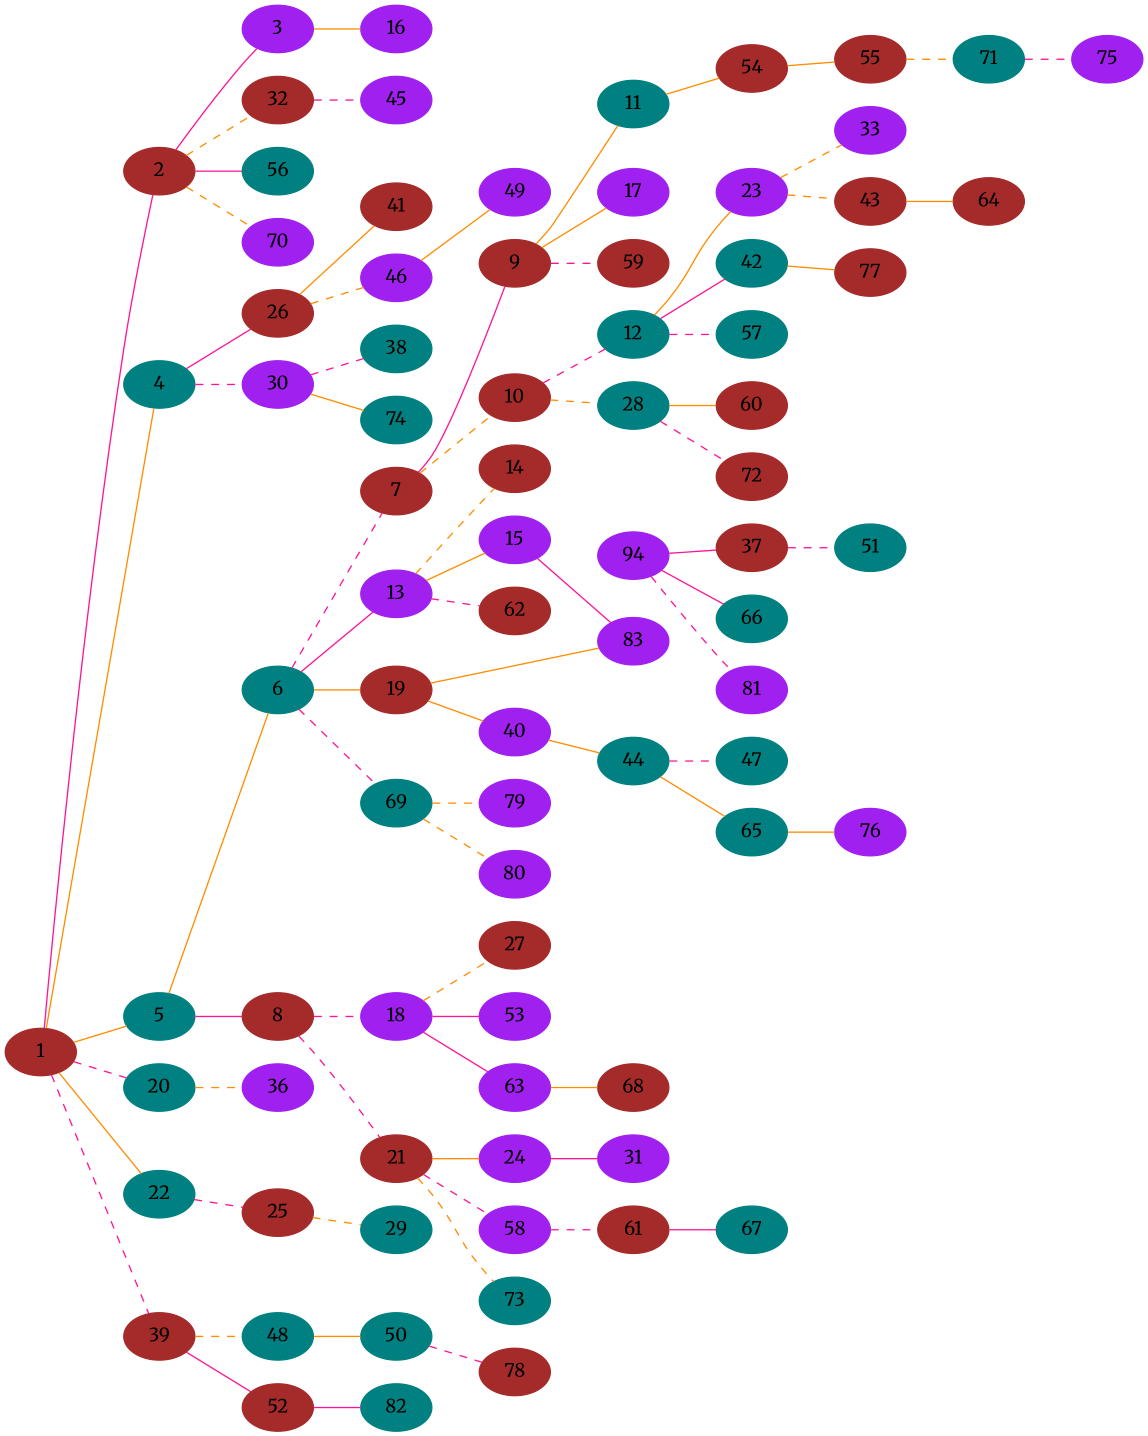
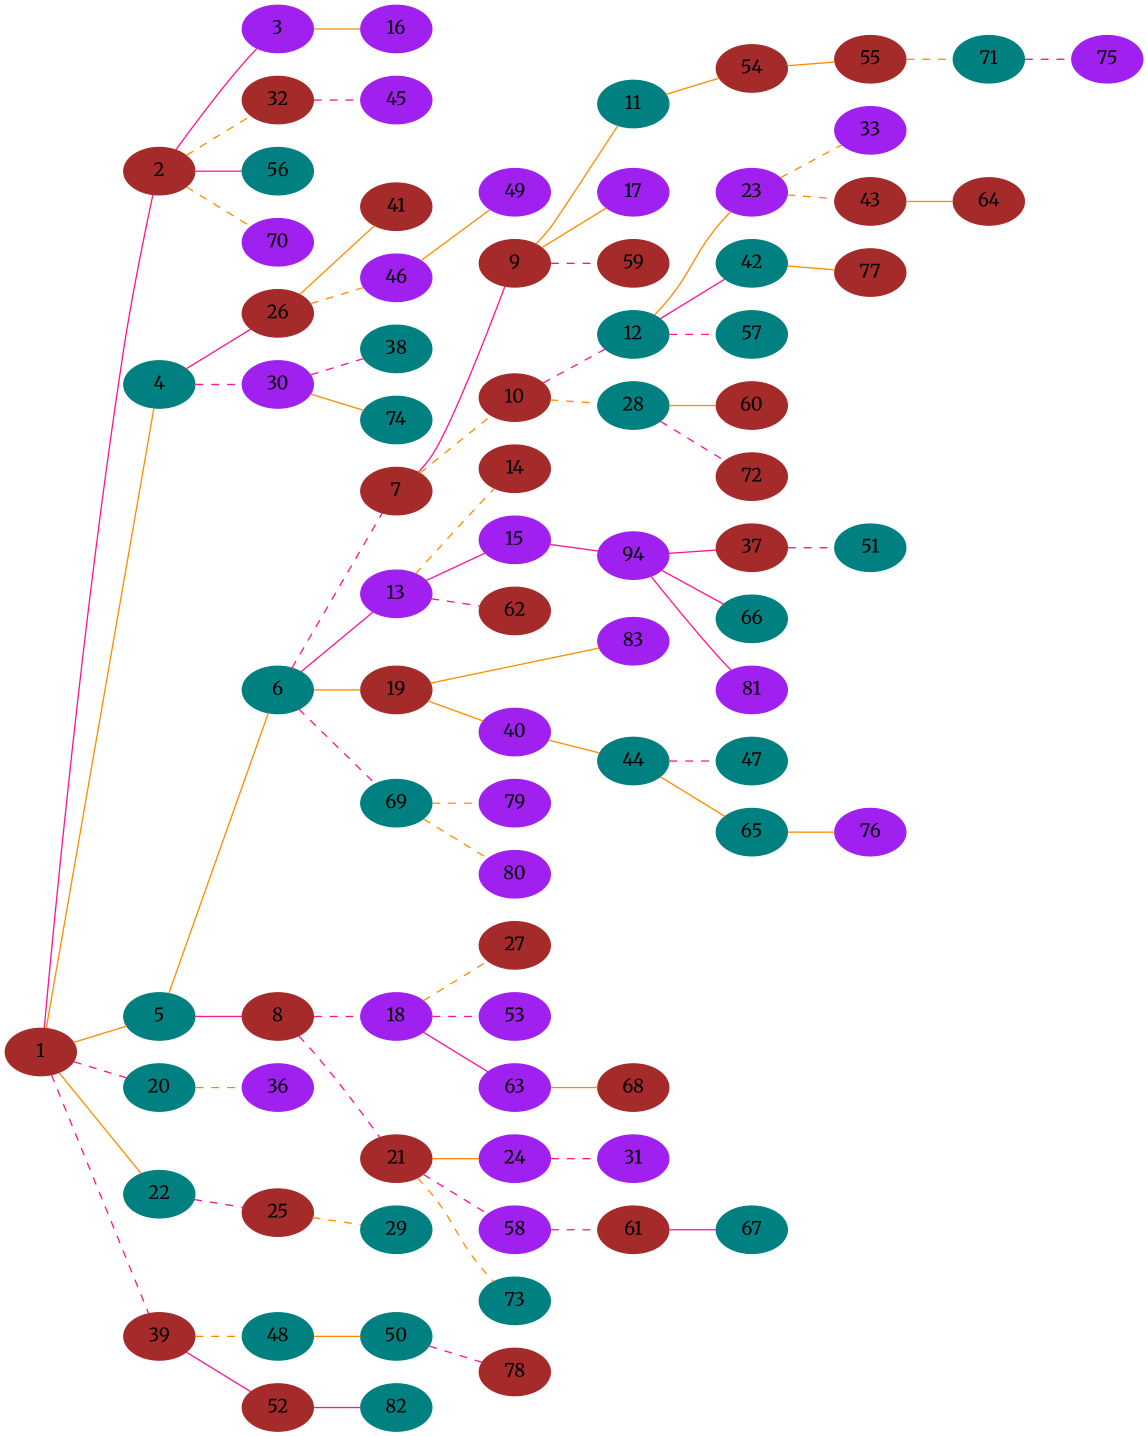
edge "15" -- "13": color darkorange -> deeppink
edge "15" -- "83": now "15" -- "94"
edge "94" -- "81": style dashed -> solid
edge "18" -- "53": style solid -> dashed
edge "24" -- "31": style solid -> dashed
